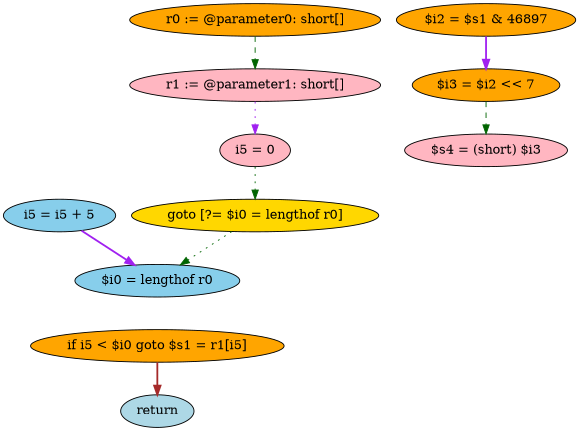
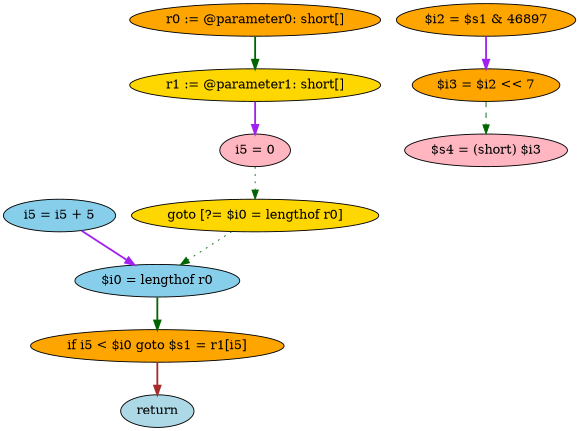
edge "r0 := @parameter0: short[]" -> "r1 := @parameter1: short[]": style dashed -> bold
node "r1 := @parameter1: short[]": fillcolor lightpink -> gold
edge "r1 := @parameter1: short[]" -> "i5 = 0": style dotted -> bold
edge "$i0 = lengthof r0" -> "if i5 < $i0 goto $s1 = r1[i5]": added
